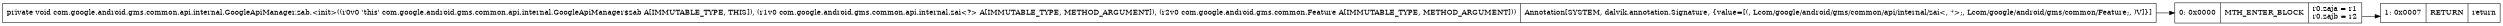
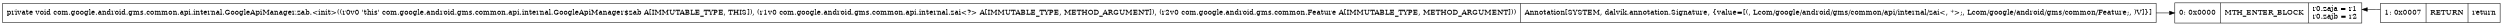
edge "0: 0x0000" -> "1: 0x0007": reversed
